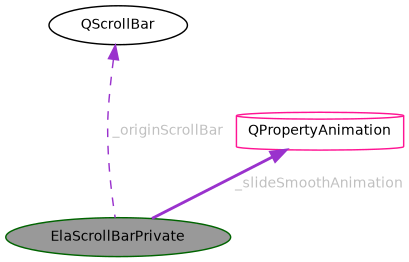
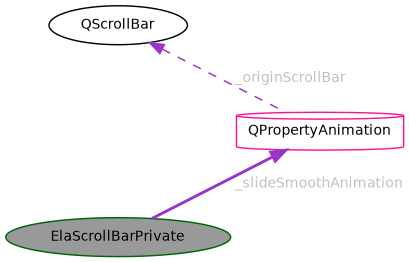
edge "ElaScrollBarPrivate" -> "QScrollBar": now "QPropertyAnimation" -> "QScrollBar"
